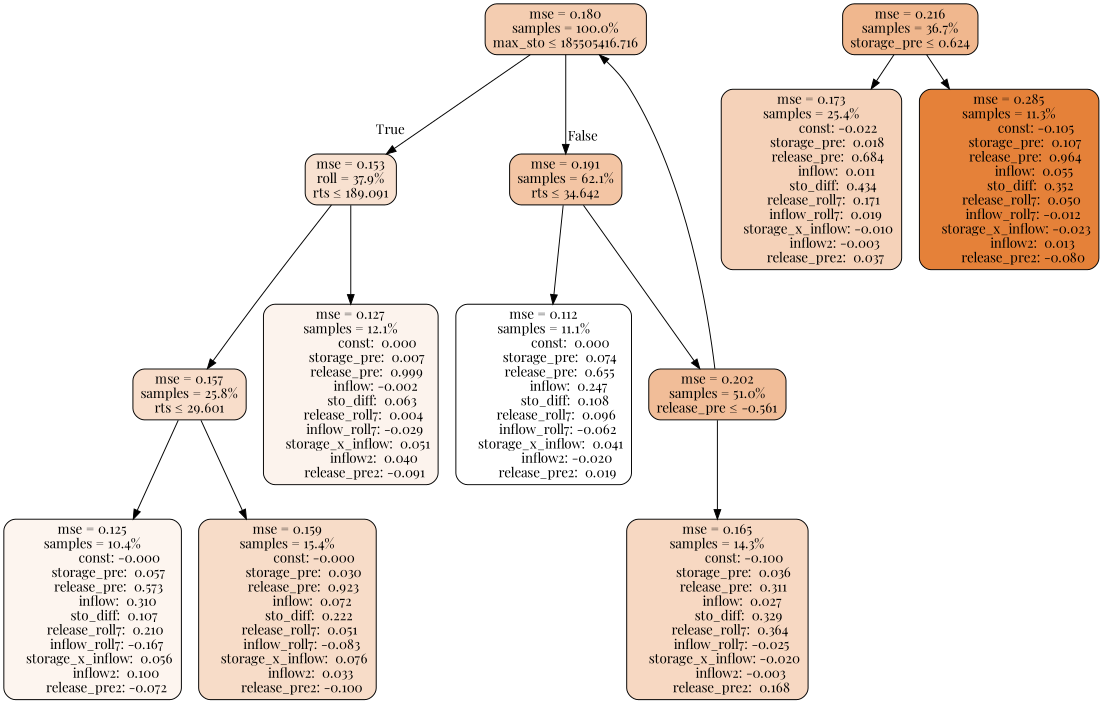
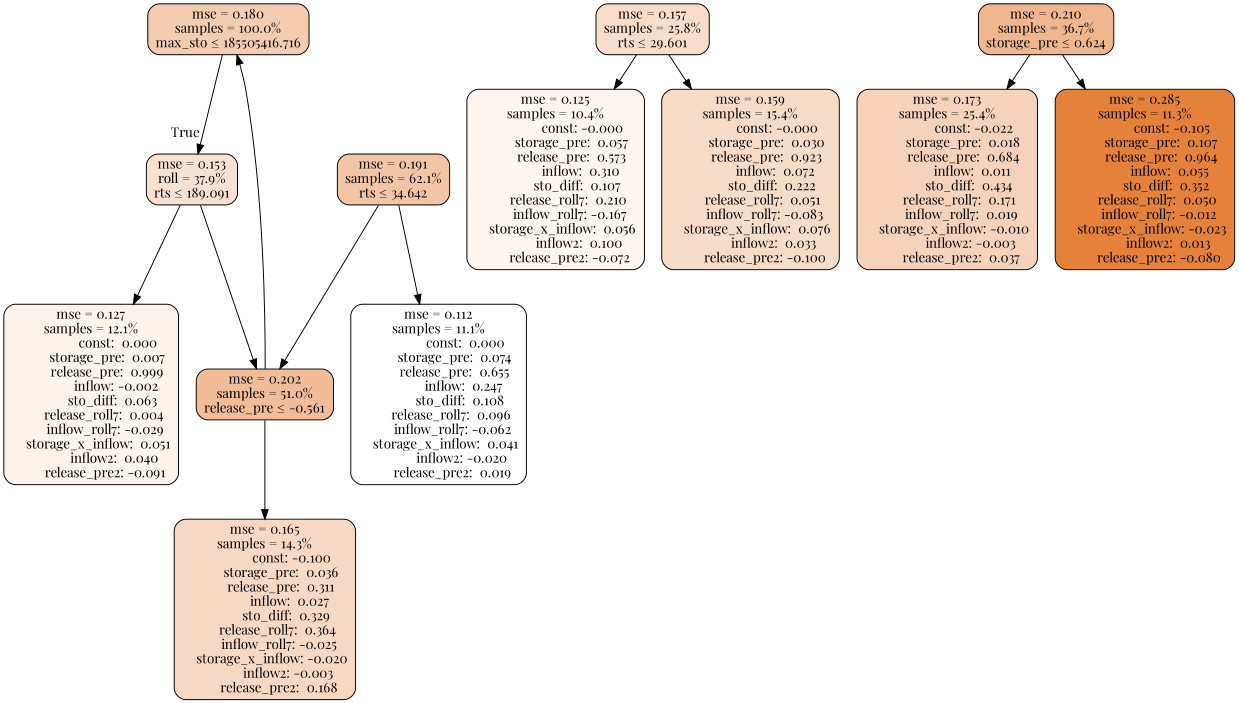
node "mse = 0.216 samples = 36.7% storage_pre ≤ 0.624": label "mse = 0.216 samples = 36.7% storage_pre ≤ 0.624" -> "mse = 0.210 samples = 36.7% storage_pre ≤ 0.624"
edge "mse = 0.180 samples = 100.0% max_sto ≤ 185505416.716" -> "mse = 0.191 samples = 62.1% rts ≤ 34.642": removed
edge "mse = 0.153 roll = 37.9% rts ≤ 189.091" -> "mse = 0.157 samples = 25.8% rts ≤ 29.601": now "mse = 0.153 roll = 37.9% rts ≤ 189.091" -> "mse = 0.202 samples = 51.0% release_pre ≤ -0.561"
